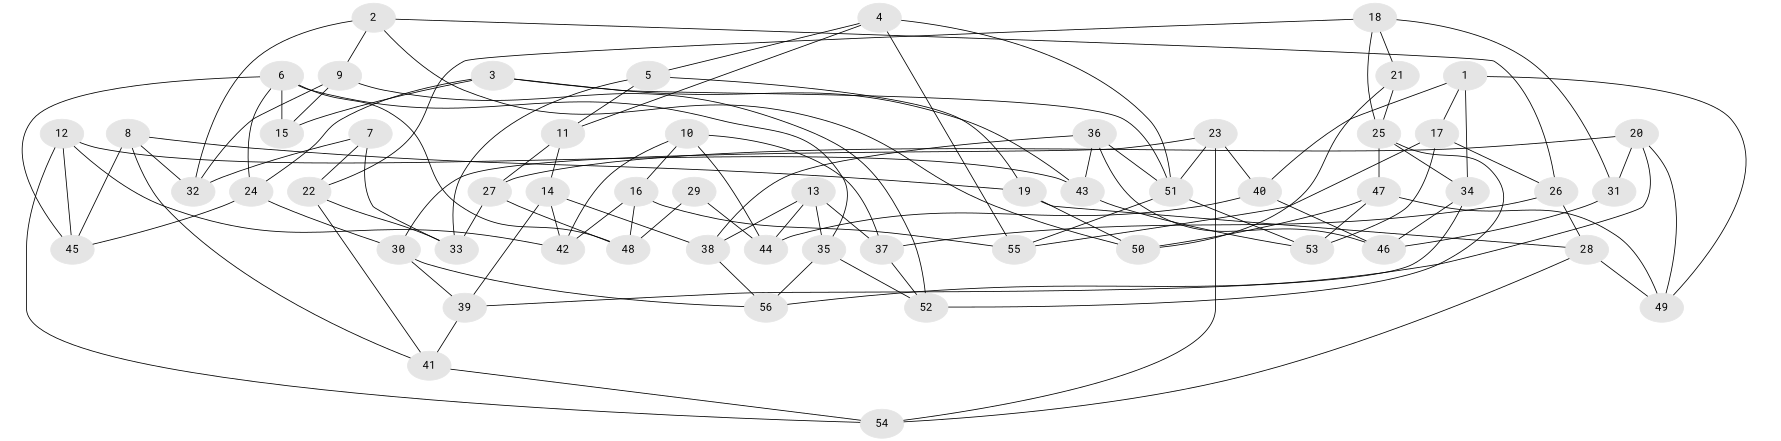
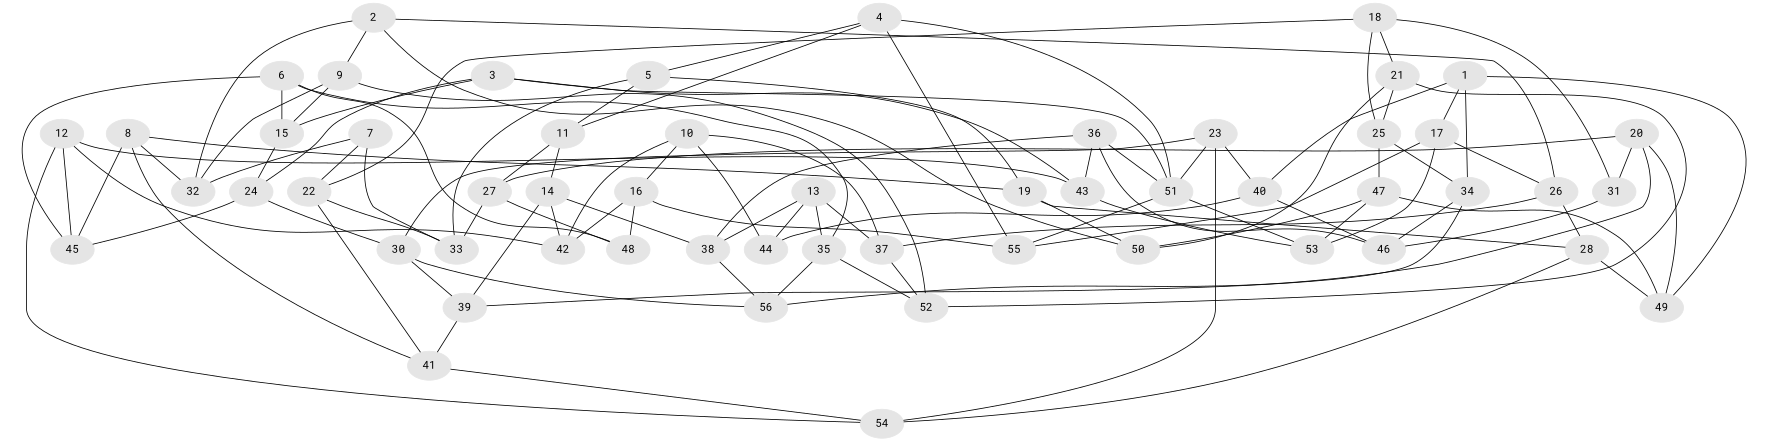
edge "6" -- "24": now "15" -- "24"
node "29": removed
edge "25" -- "52": now "21" -- "52"
